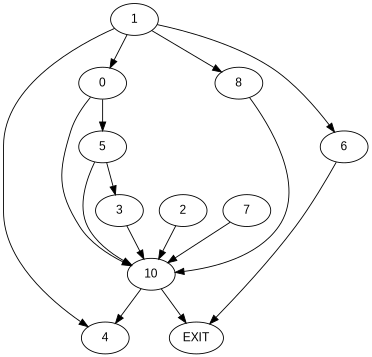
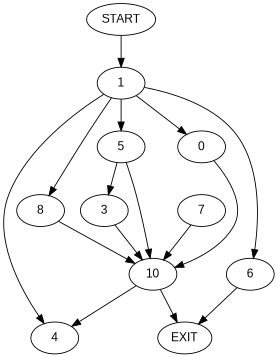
node "START": added
edge "0" -> "5": now "1" -> "5"
node "2": removed
